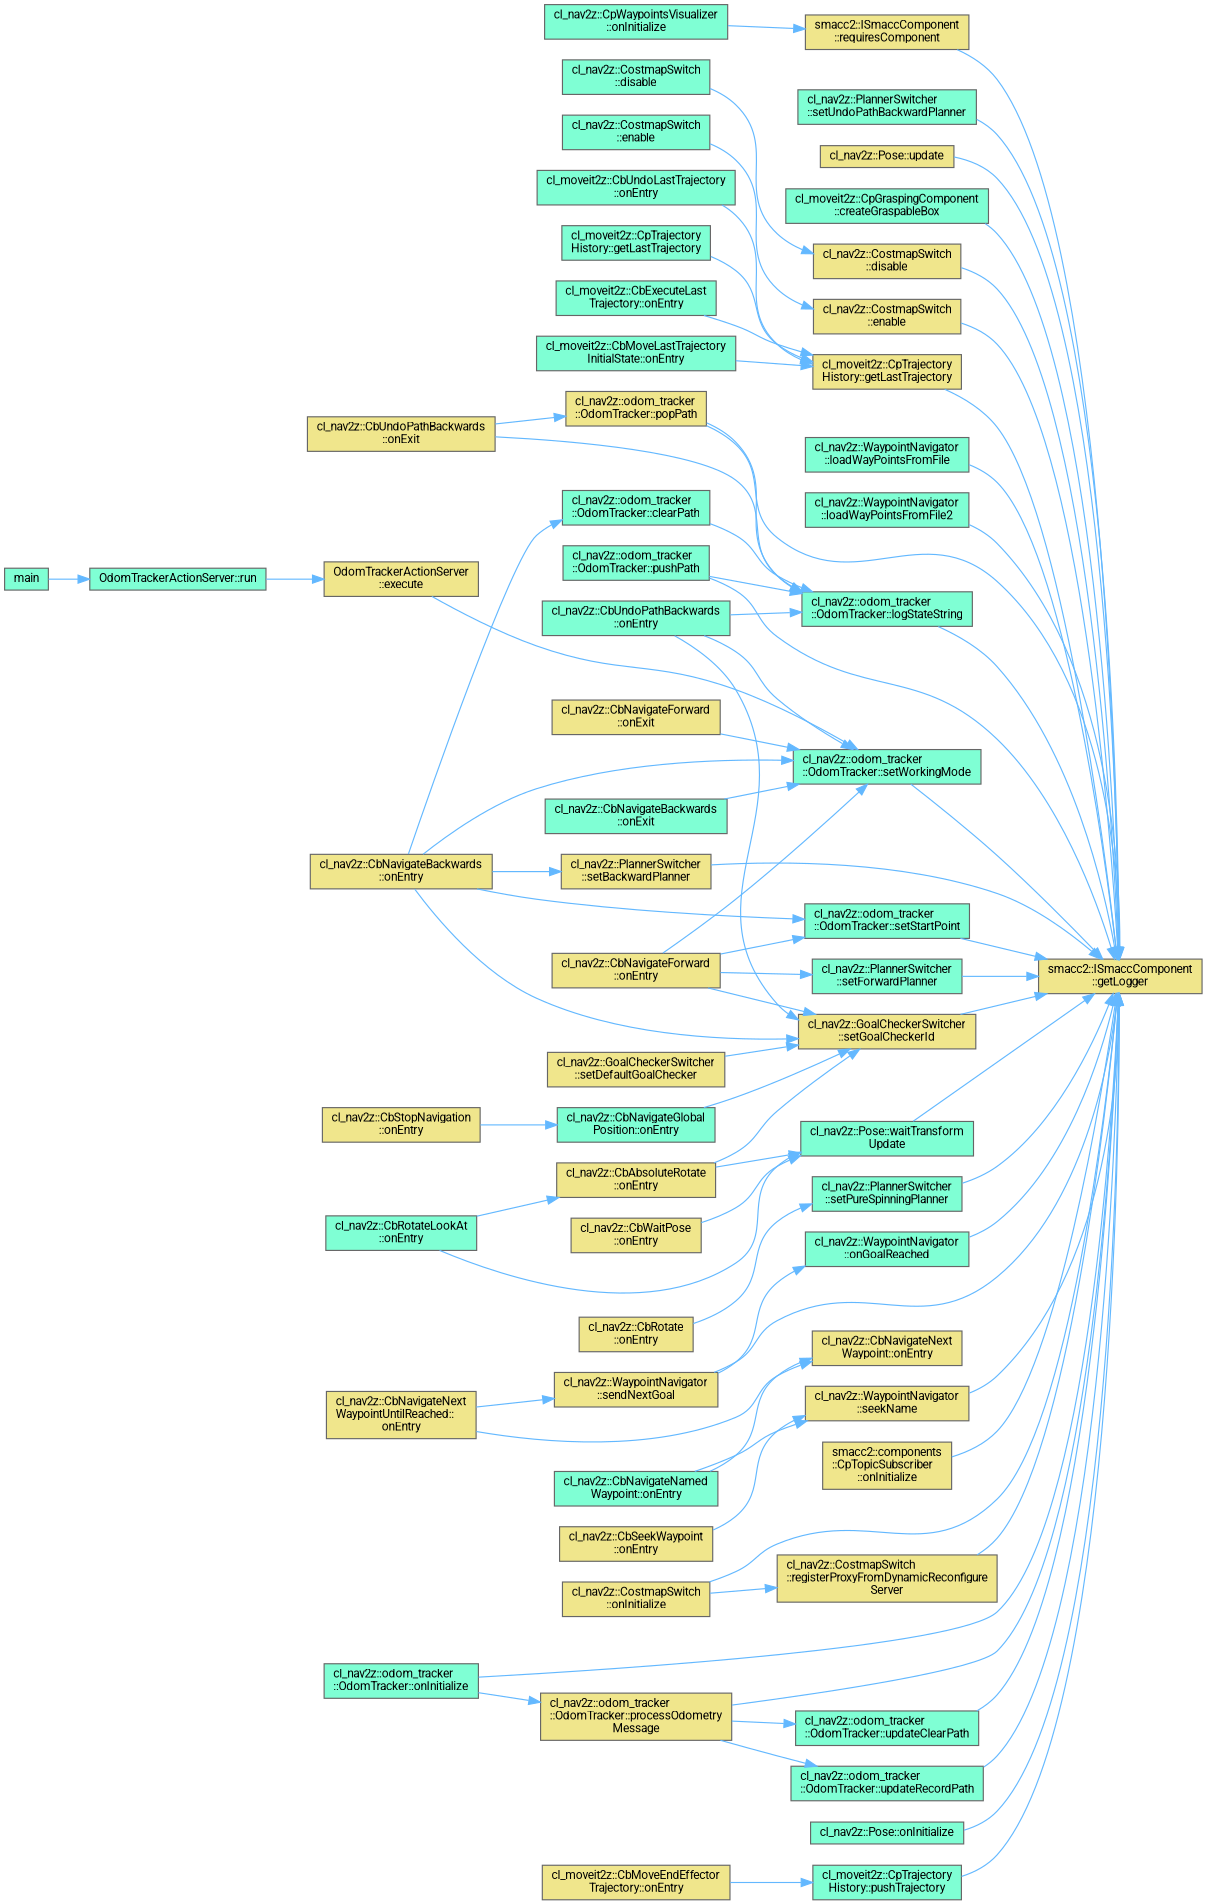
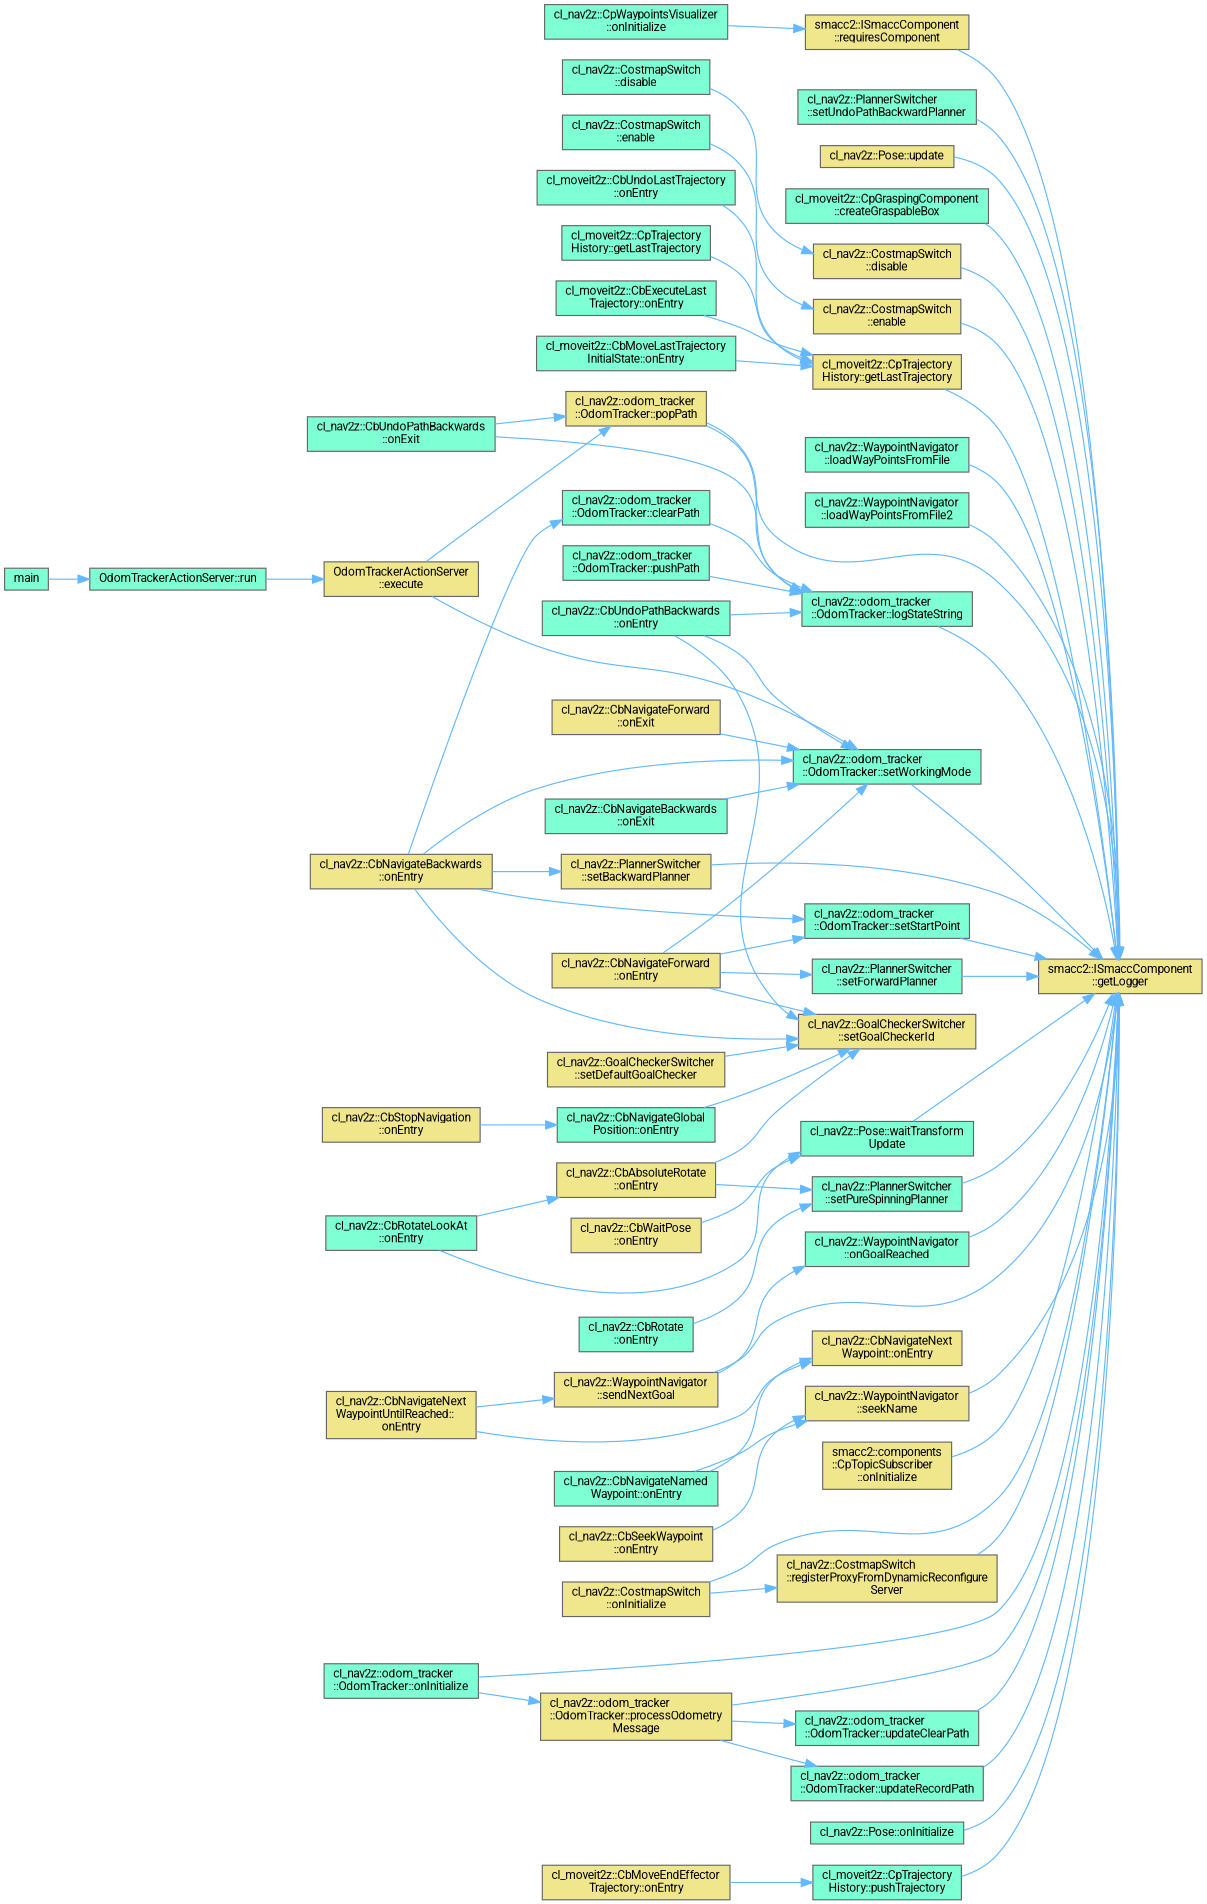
node "cl_nav2z::CbUndoPathBackwards ::onExit": fillcolor khaki -> aquamarine
edge "OdomTrackerActionServer ::execute" -> "cl_nav2z::odom_tracker ::OdomTracker::popPath": added
edge "cl_nav2z::odom_tracker ::OdomTracker::pushPath" -> "smacc2::ISmaccComponent ::getLogger": removed
edge "cl_nav2z::GoalCheckerSwitcher ::setGoalCheckerId" -> "smacc2::ISmaccComponent ::getLogger": removed
edge "cl_nav2z::CbAbsoluteRotate ::onEntry" -> "cl_nav2z::Pose::waitTransform Update": now "cl_nav2z::CbAbsoluteRotate ::onEntry" -> "cl_nav2z::PlannerSwitcher ::setPureSpinningPlanner"
node "cl_nav2z::CbRotate ::onEntry": fillcolor khaki -> aquamarine
